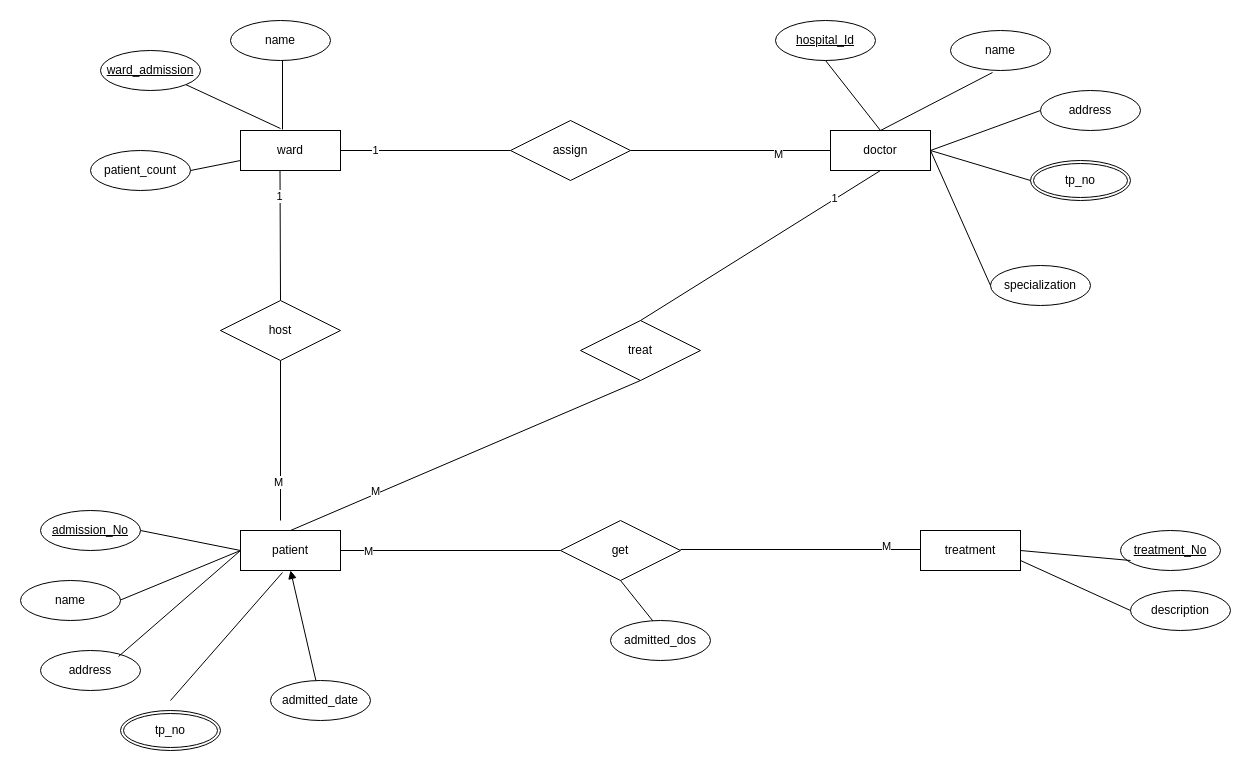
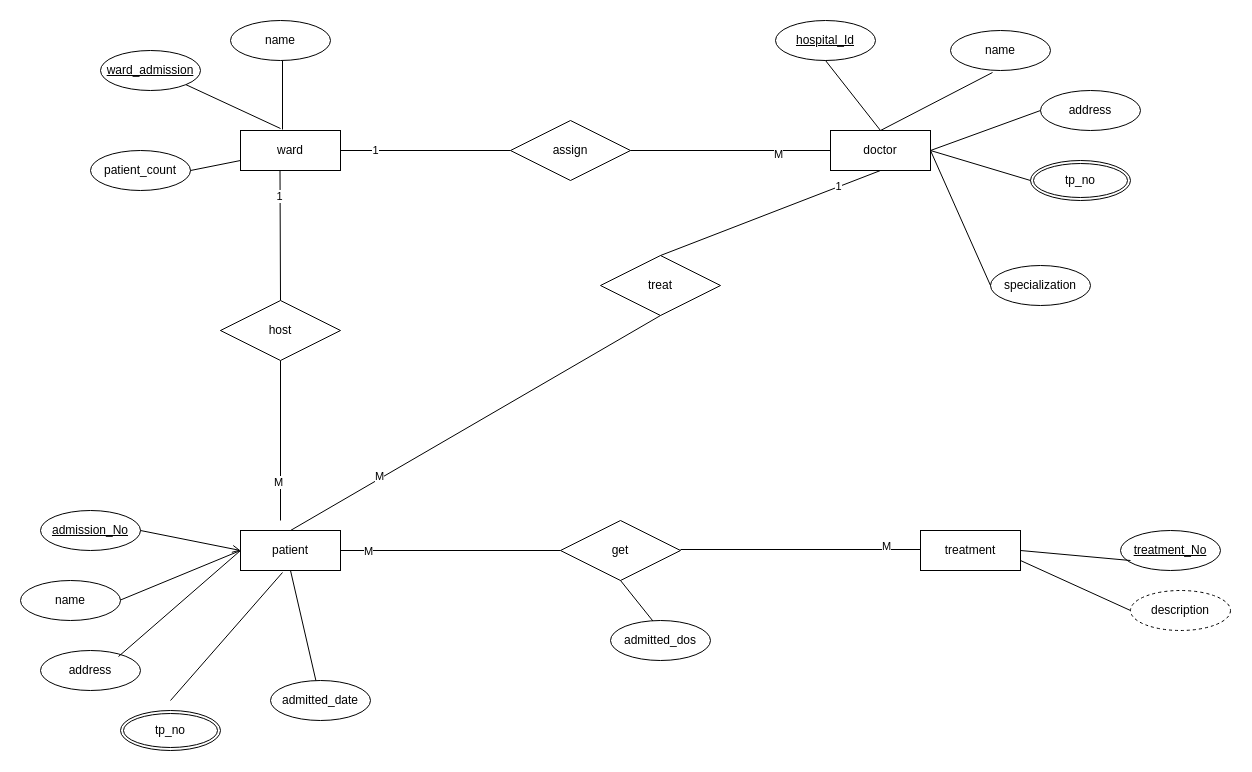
node "treat": moved (641, 351) -> (661, 286)
edge "admission_No" -- "patient": arrowhead none -> open
edge "admitted_date" -> "patient": arrowhead block -> none
node "description": style solid -> dashed
